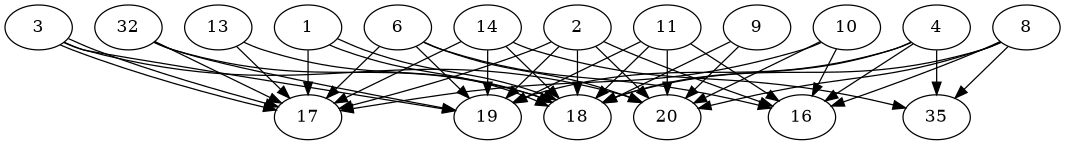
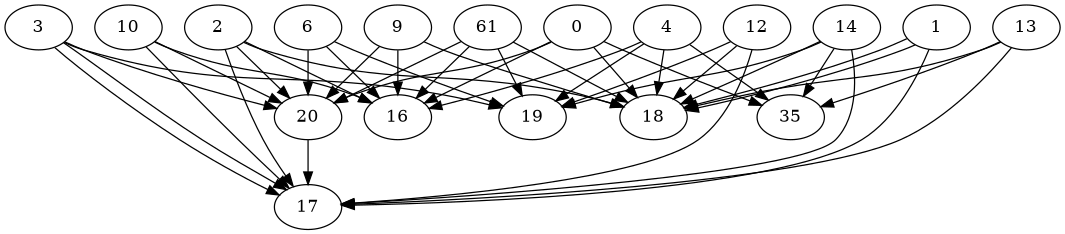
node "32": label "32" -> "12"
node "11": label "11" -> "61"
node "8": label "8" -> "0"
edge "9" -> "16": added
edge "2" -> "19": removed
edge "6" -> "17": now "20" -> "17"
edge "13" -> "35": added
